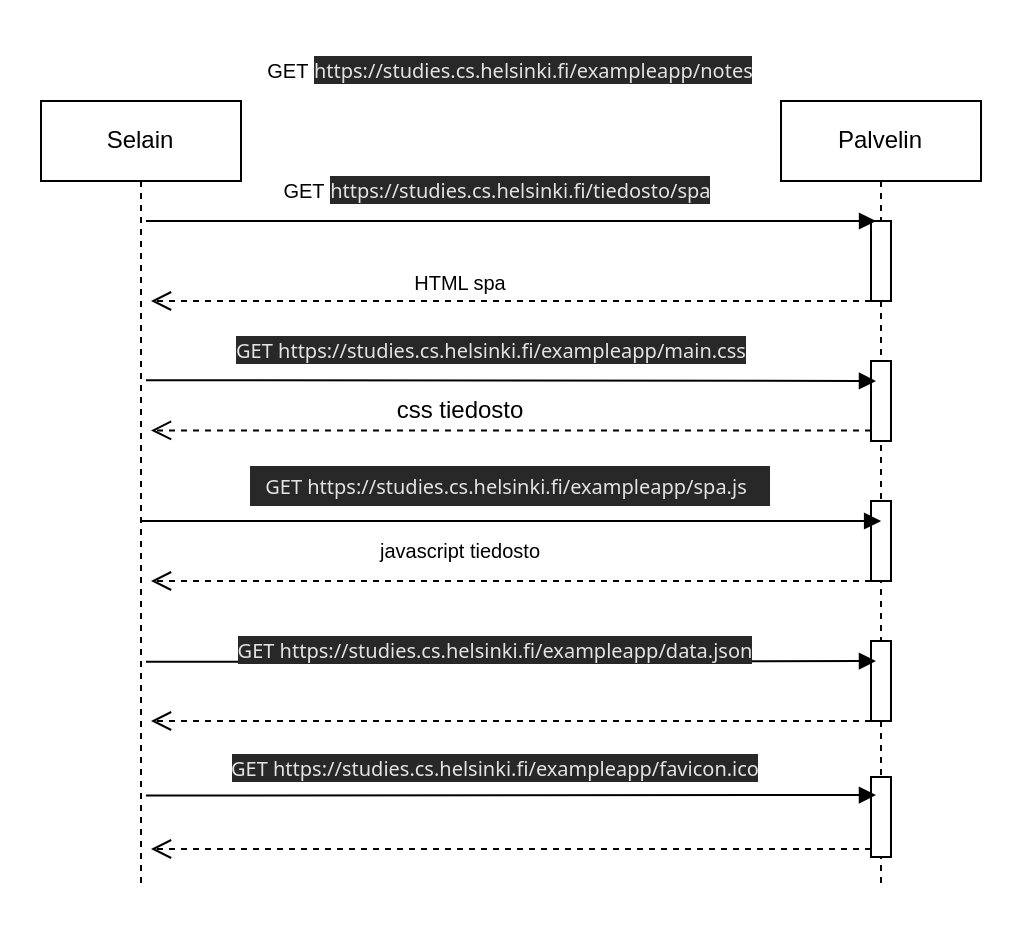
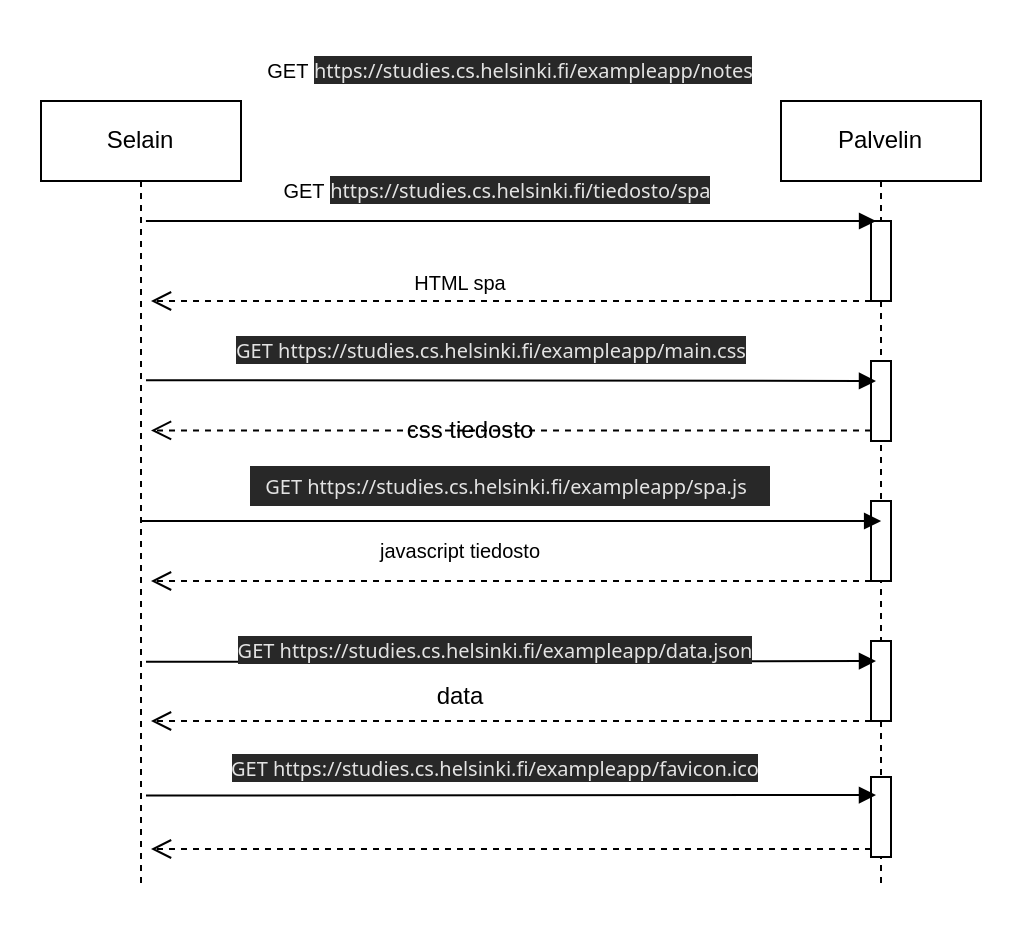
node "css tiedosto": moved (461, 411) -> (471, 431)
node "data": added
